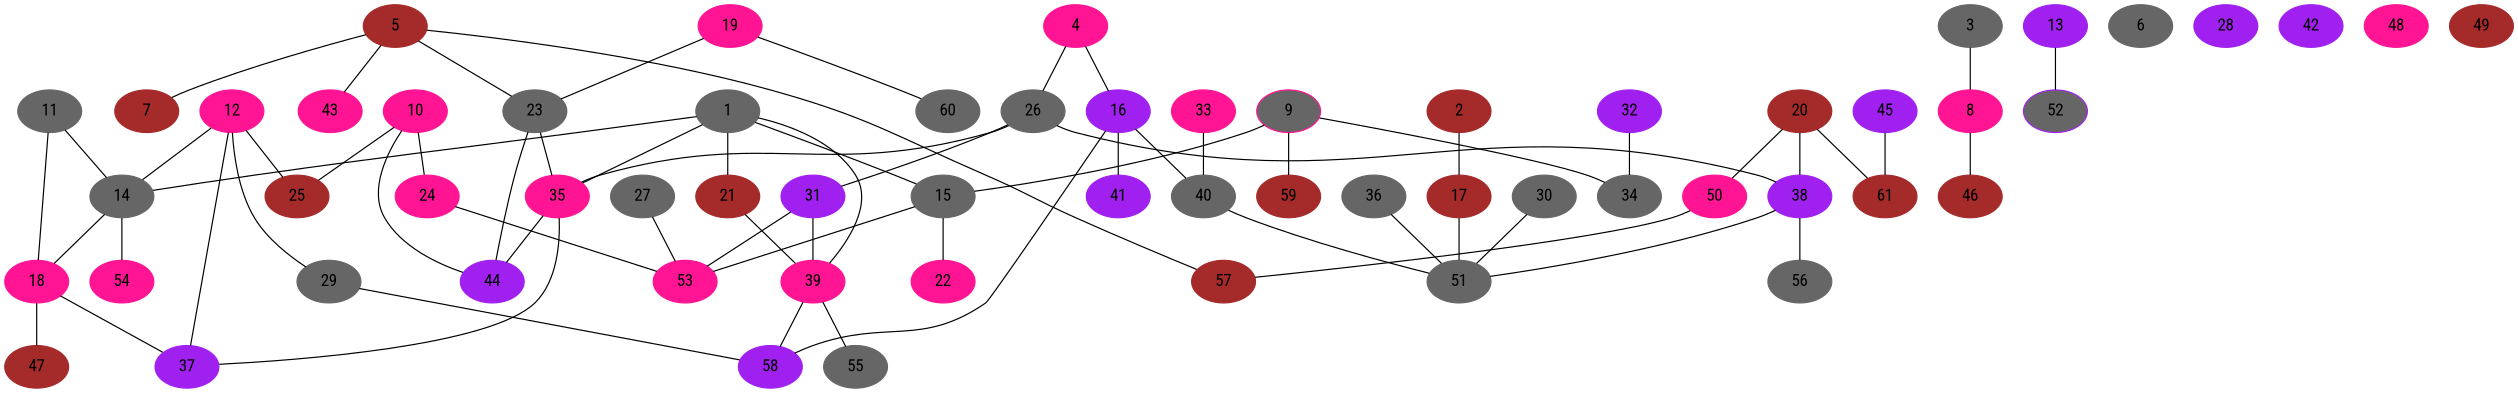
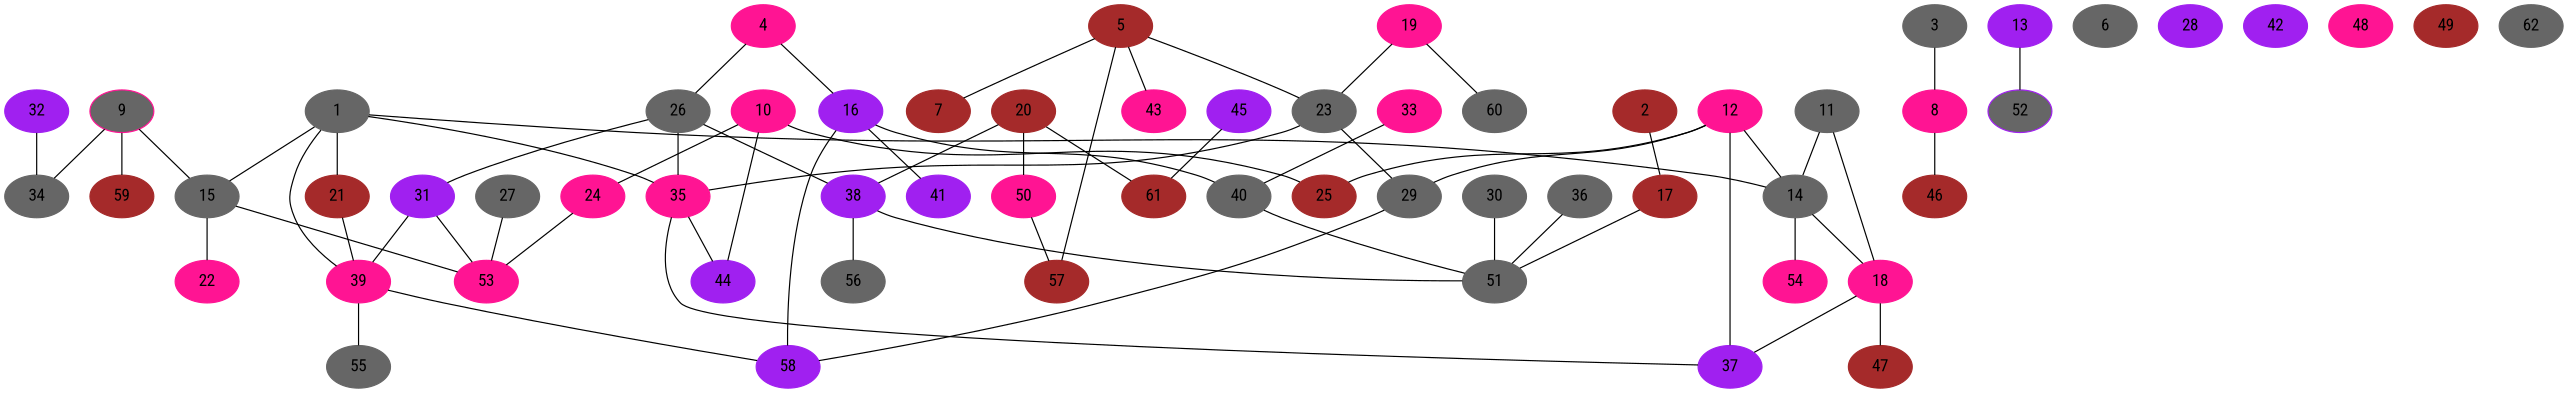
node "62": added
edge "23" -- "44": now "23" -- "29"
